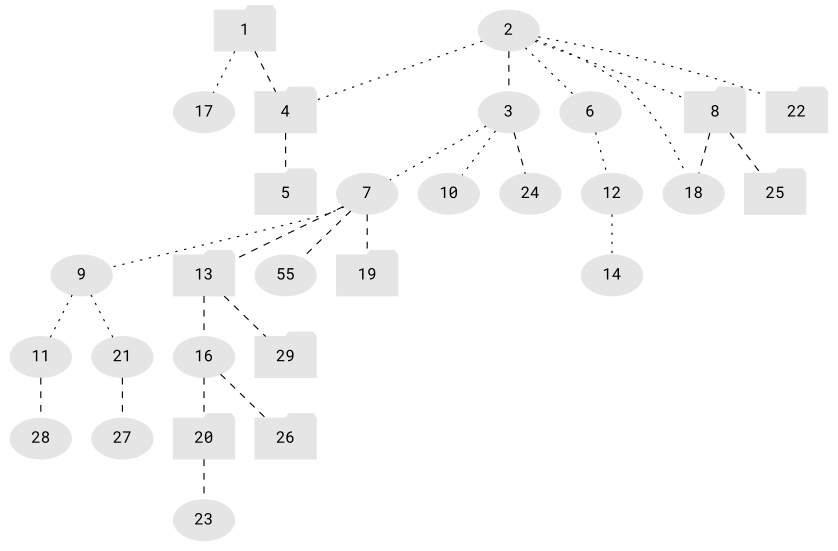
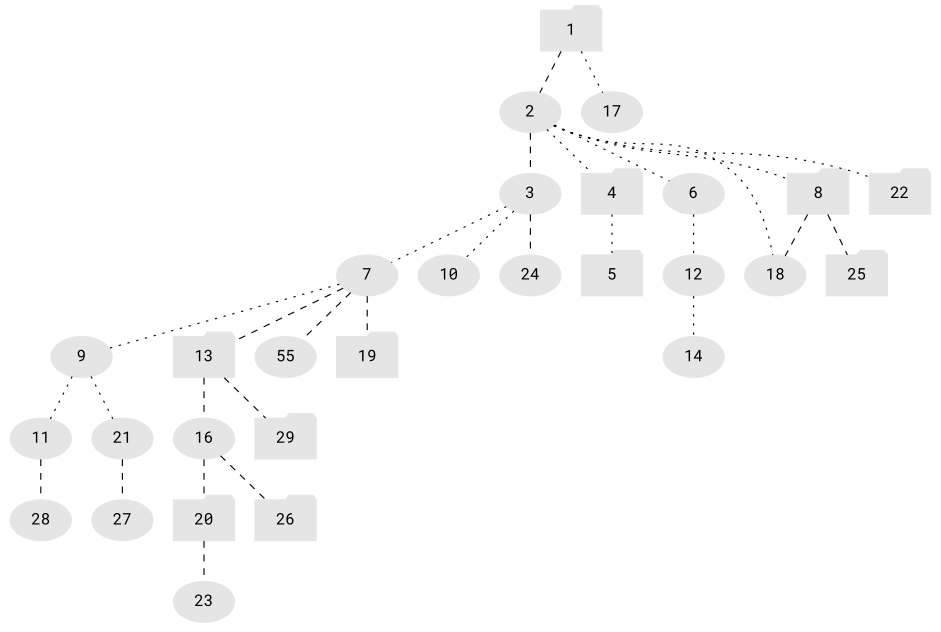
edge "1" -- "4": now "1" -- "2"
edge "4" -- "5": style dashed -> dotted
